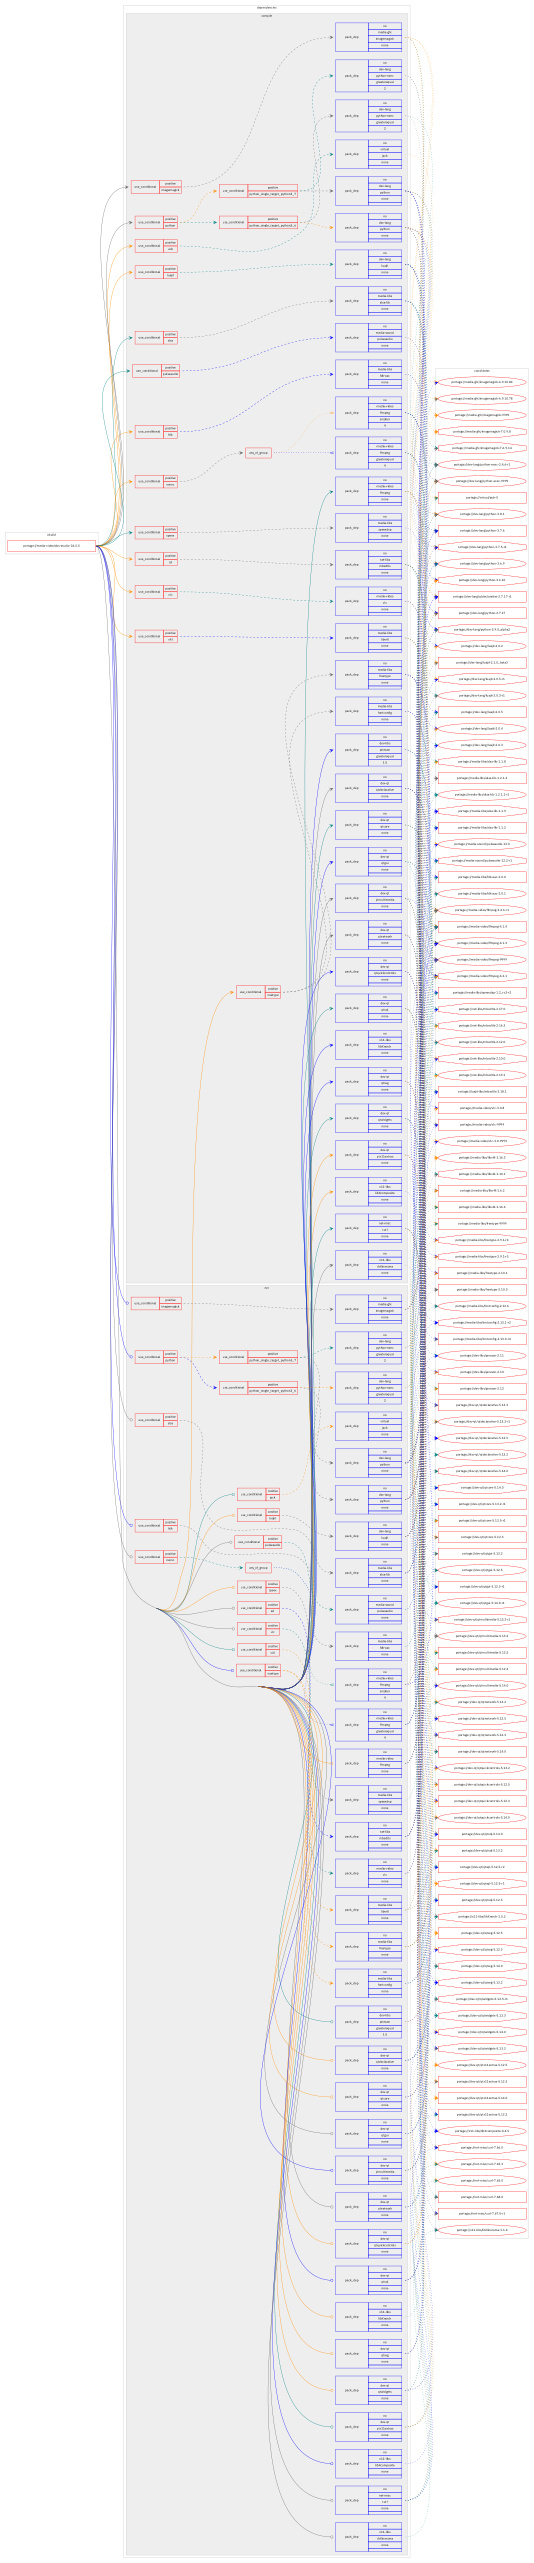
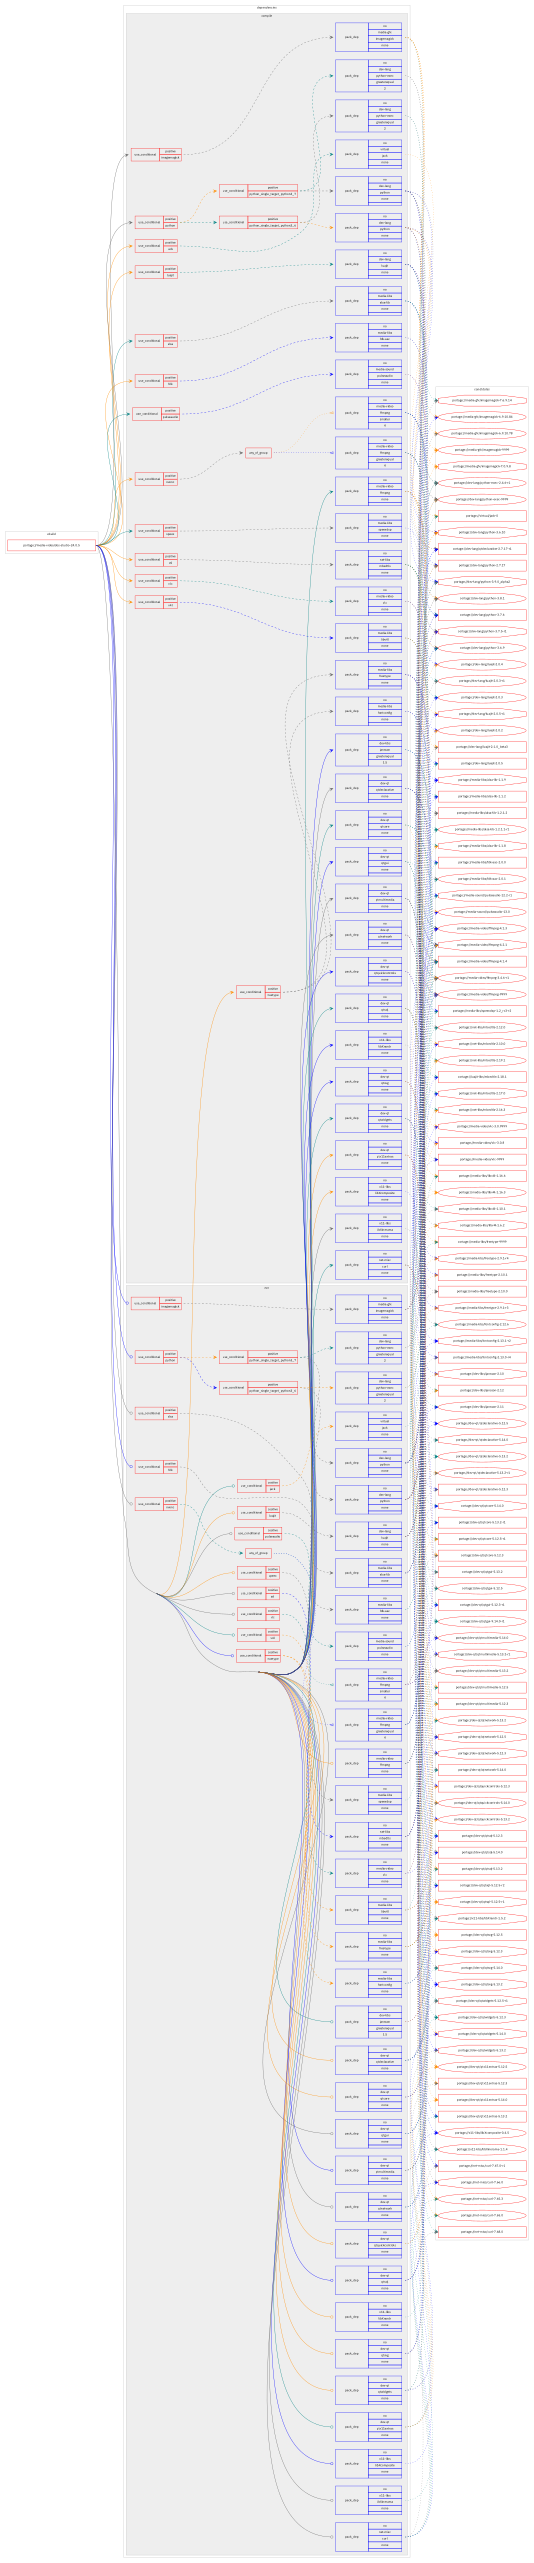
node "portage://media-video/vlc-3.0.9999": shape ellipse -> octagon
node "portage://media-libs/libv4l-1.6.2": shape box -> octagon
node "portage://dev-qt/qtquickcontrols-5.12.5": removed
